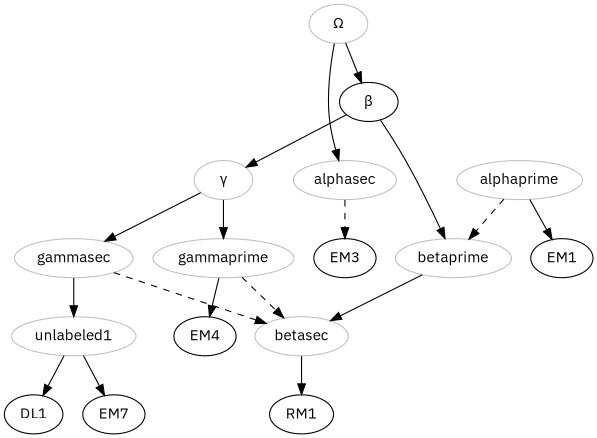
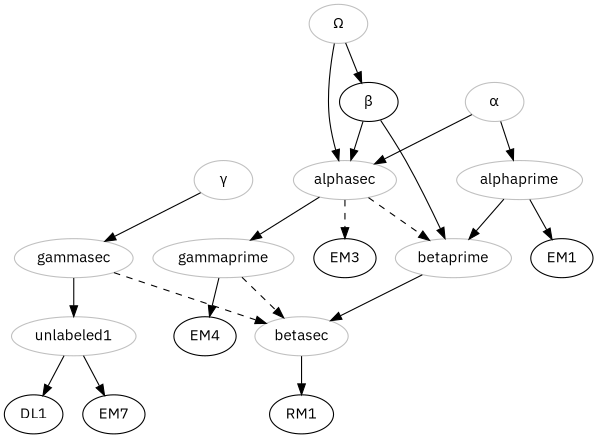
node "α": added
edge "β" -> "γ": now "β" -> "alphasec"
edge "γ" -> "gammaprime": now "alphasec" -> "gammaprime"
edge "alphaprime" -> "betaprime": style dashed -> solid
edge "alphasec" -> "betaprime": added
